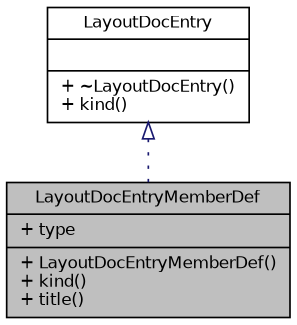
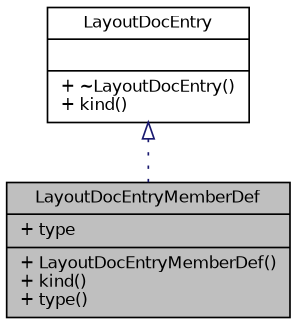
node "LayoutDocEntryMemberDef": text "+ title()" -> "+ type()"
